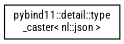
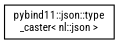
node "pybind11::detail::type _caster< nl::json >": label "pybind11::detail::type _caster< nl::json >" -> "pybind11::json::type _caster< nl::json >"
